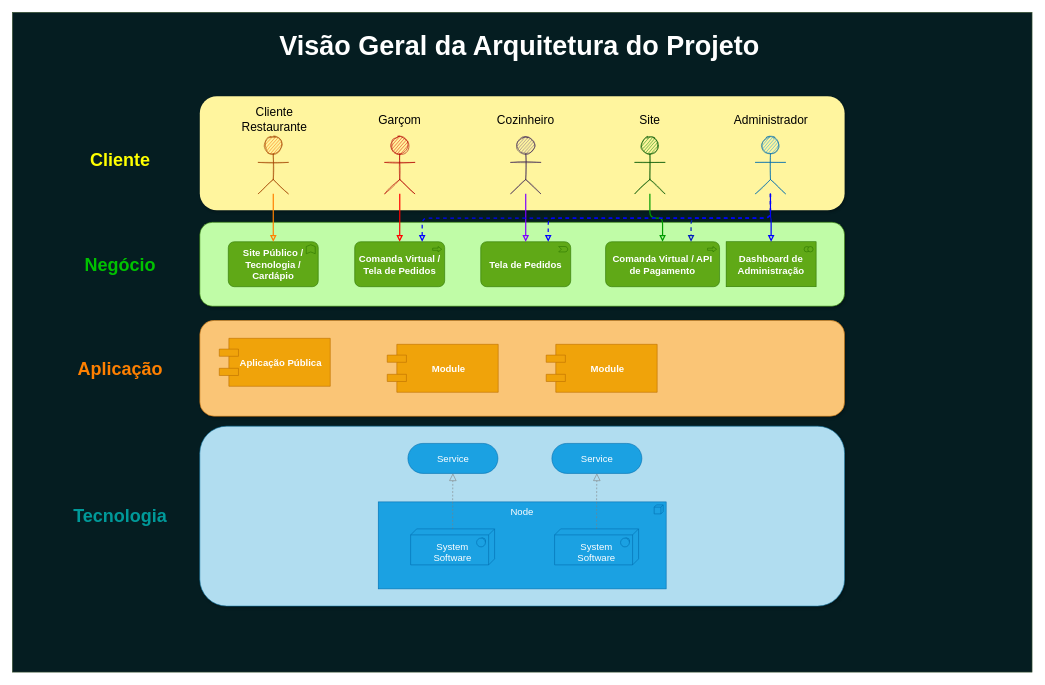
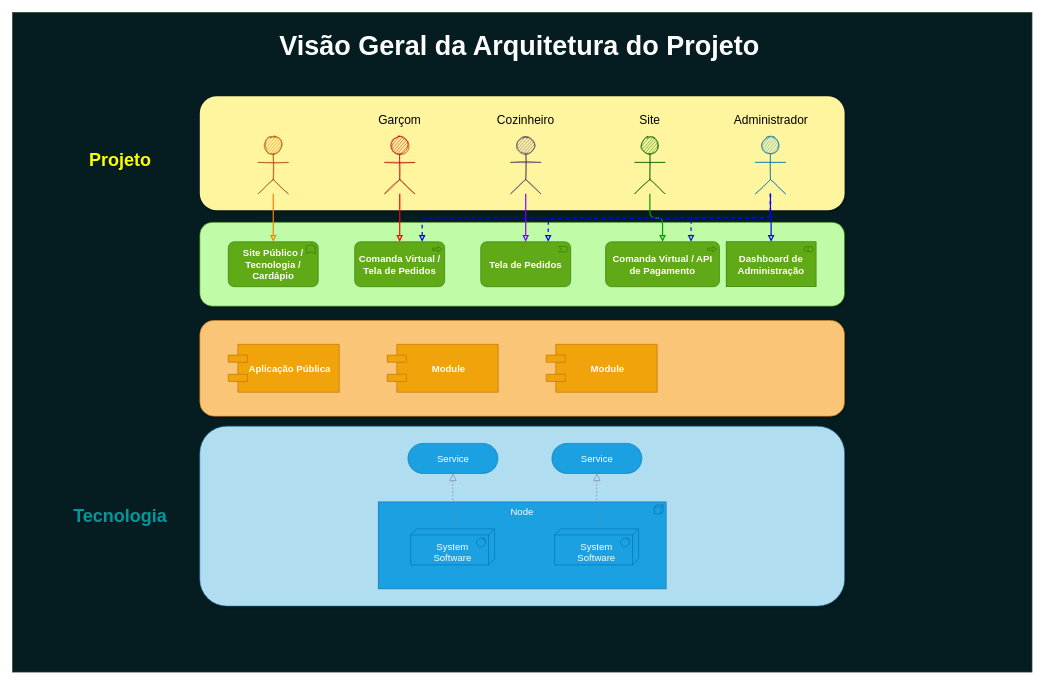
node "Cliente Restaurante": removed
node "Cliente": label "Cliente" -> "Projeto"
node "Negócio": removed
node "Aplicação Pública": moved (275, 362) -> (284, 368)
node "Aplicação": removed
